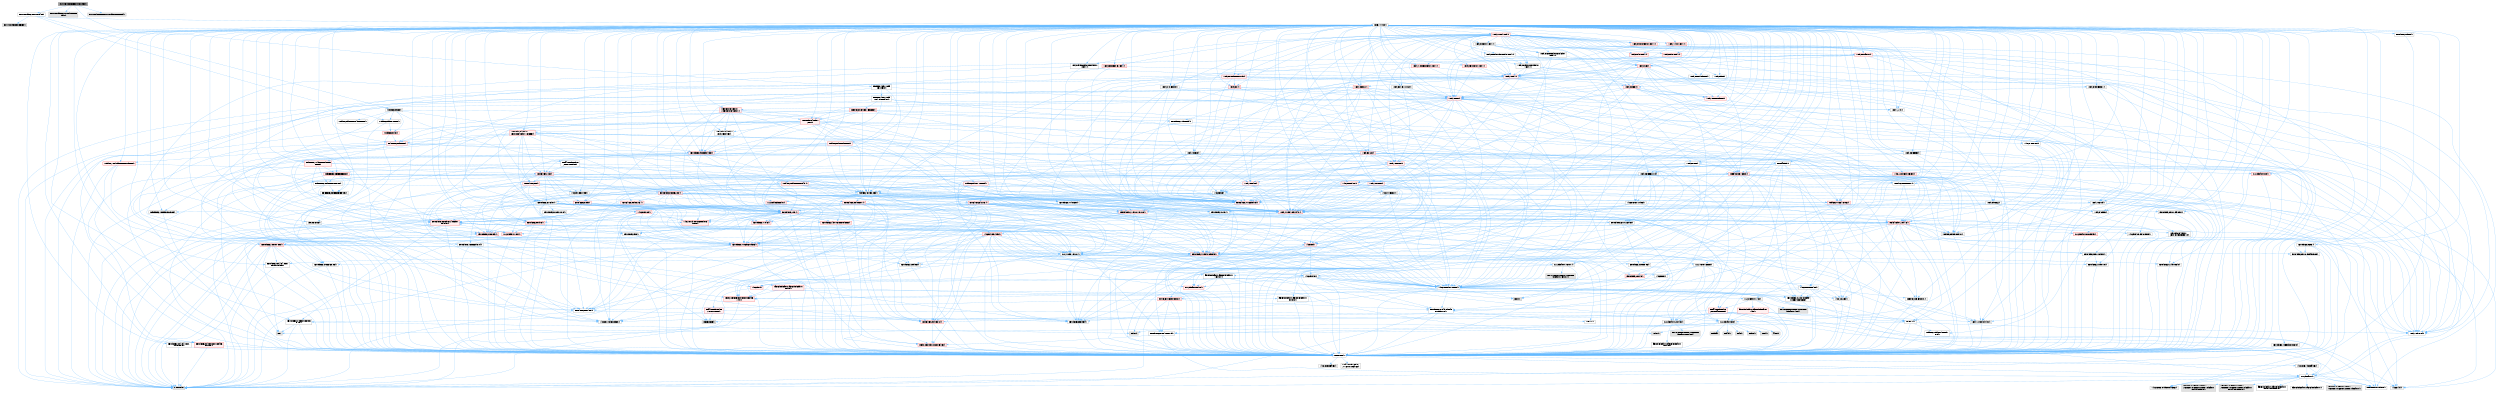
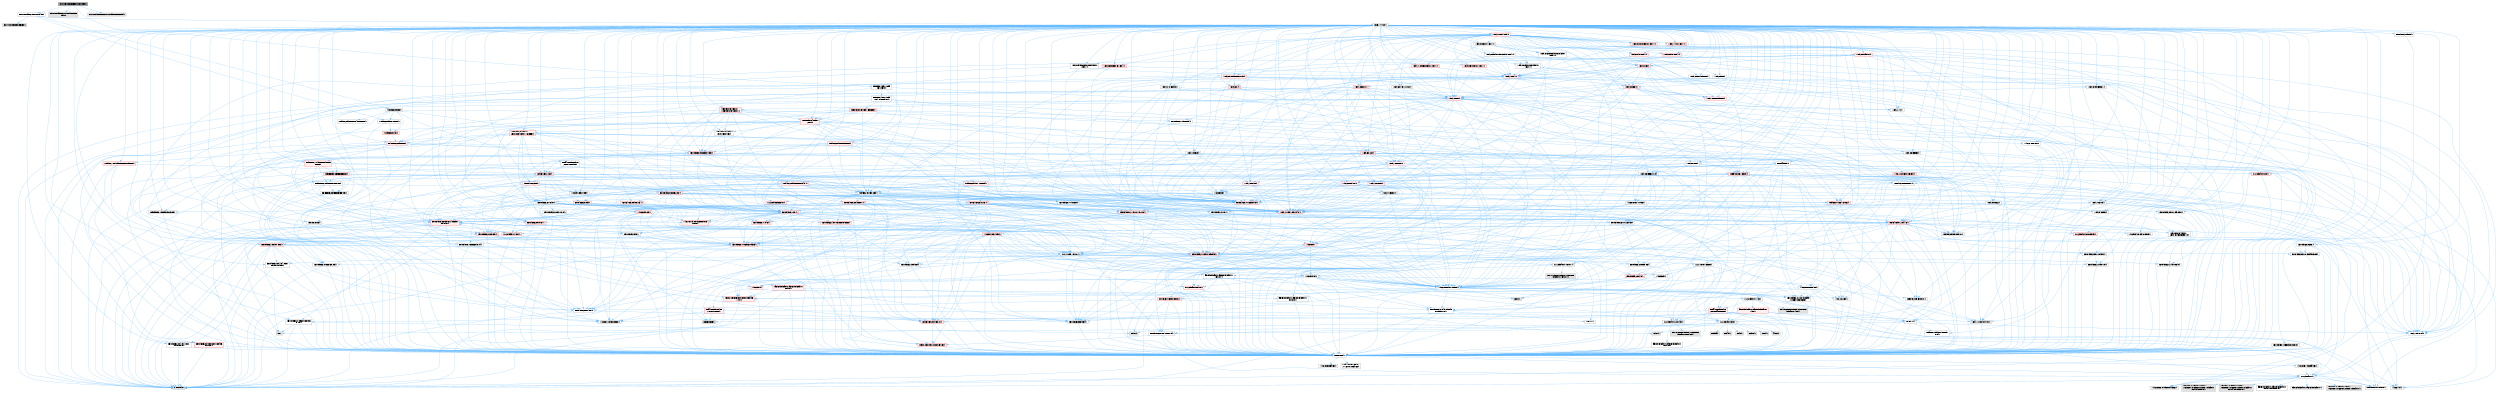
node "Matrix/Axis.h": label "Matrix/Axis.h" -> "Math/Axis.h"
